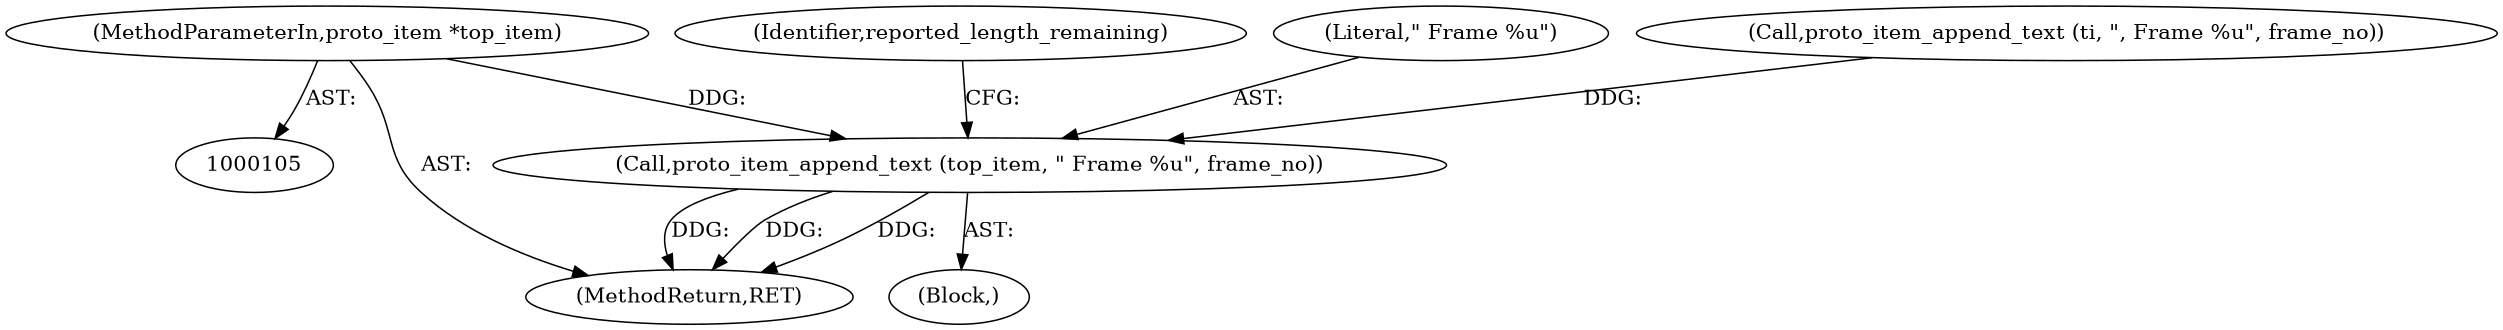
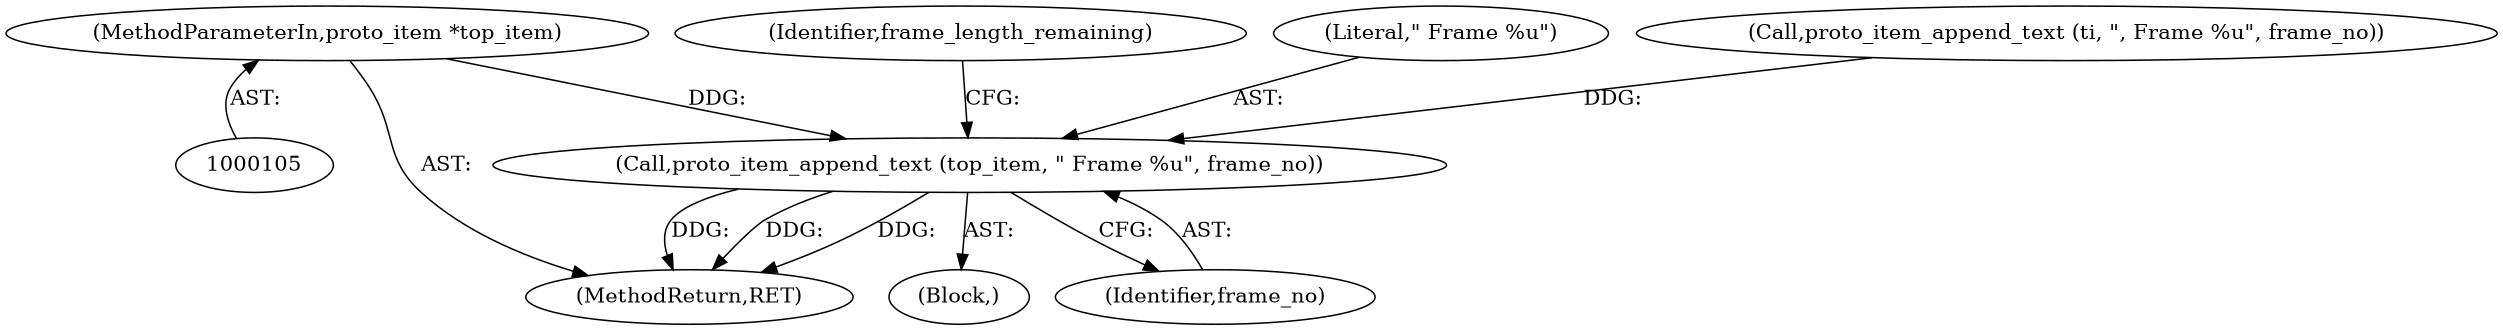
node "(Identifier,reported_length_remaining)": label "(Identifier,reported_length_remaining)" -> "(Identifier,frame_length_remaining)"
edge "(MethodParameterIn,proto_item *top_item)" -> "1000105": reversed
node "(Identifier,frame_no)": added
